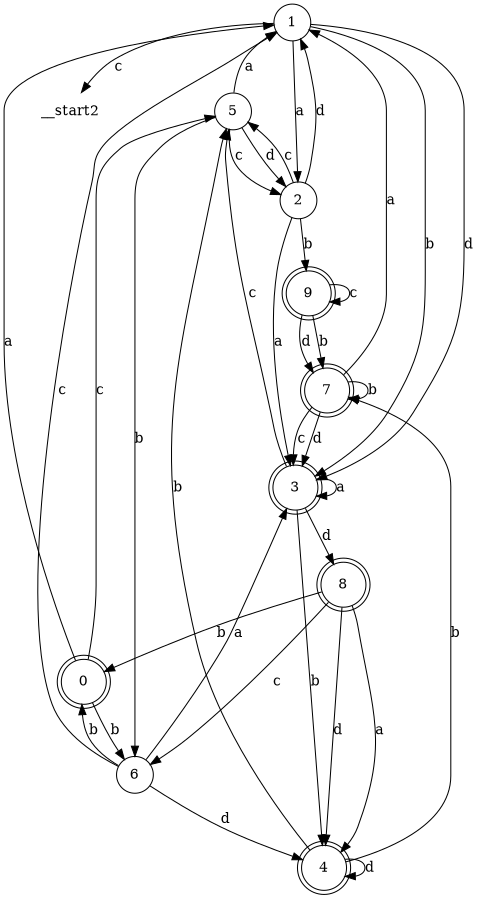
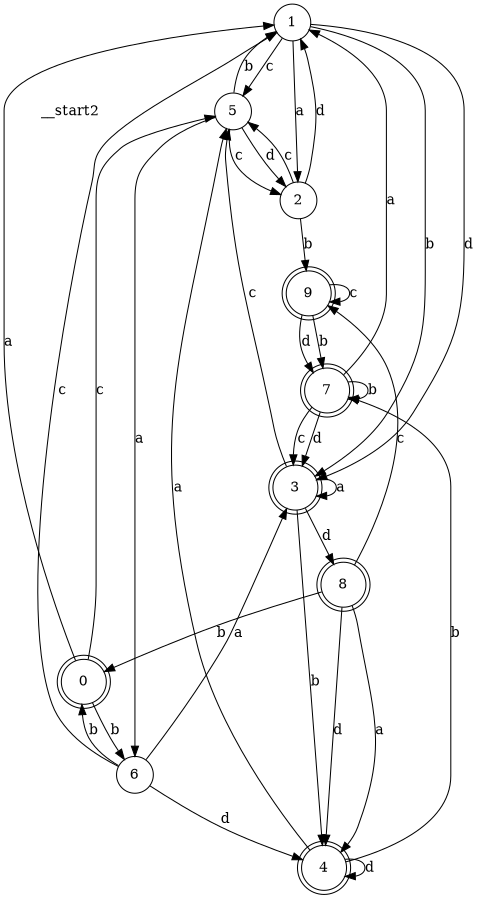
edge "1" -> "__start2": now "1" -> "5"
edge "5" -> "1": label "a" -> "b"
edge "2" -> "3": removed, label "a"
edge "5" -> "6": label "b" -> "a"
edge "4" -> "5": label "b" -> "a"
edge "8" -> "6": now "8" -> "9"
